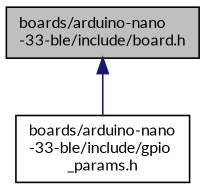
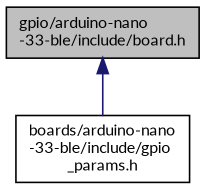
node "boards/arduino-nano -33-ble/include/board.h": label "boards/arduino-nano -33-ble/include/board.h" -> "gpio/arduino-nano -33-ble/include/board.h"
